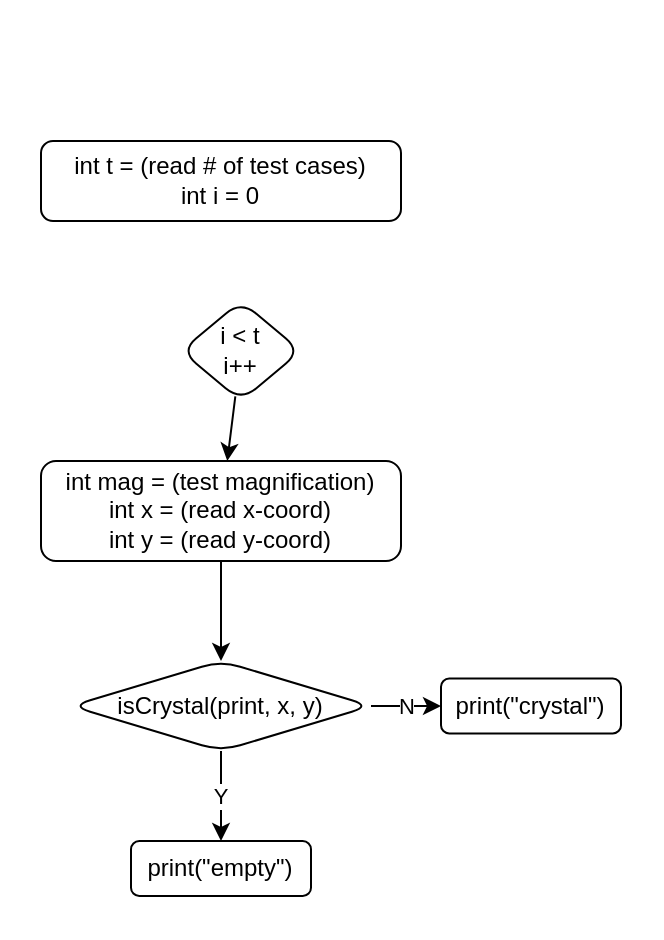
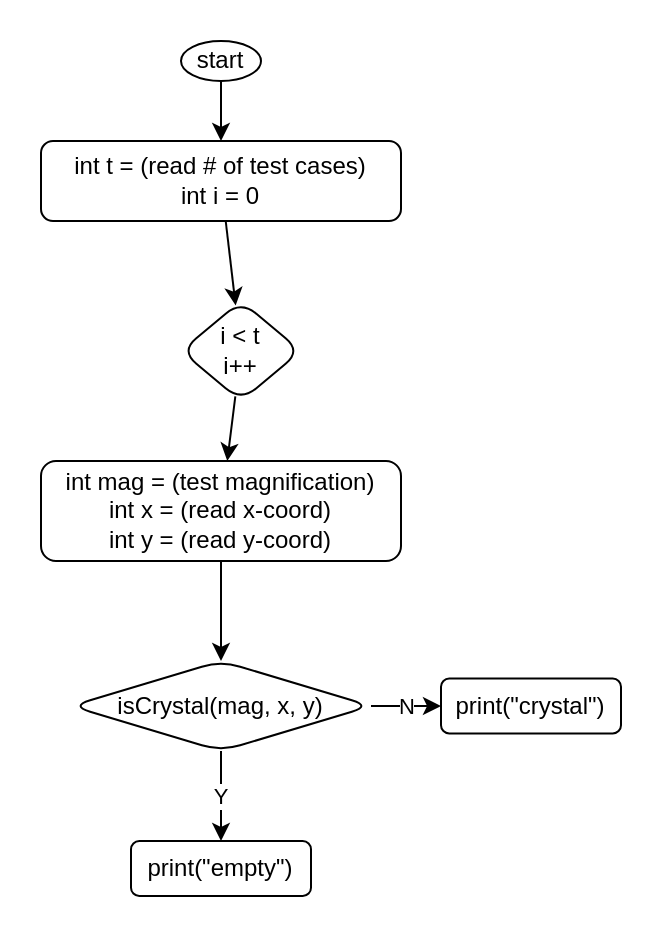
node "start": added
edge "start" -> "int t = (read # of test cases) int i = 0": added
edge "int t = (read # of test cases) int i = 0" -> "i < t i++": added
node "isCrystal(print, x, y)": label "isCrystal(print, x, y)" -> "isCrystal(mag, x, y)"
